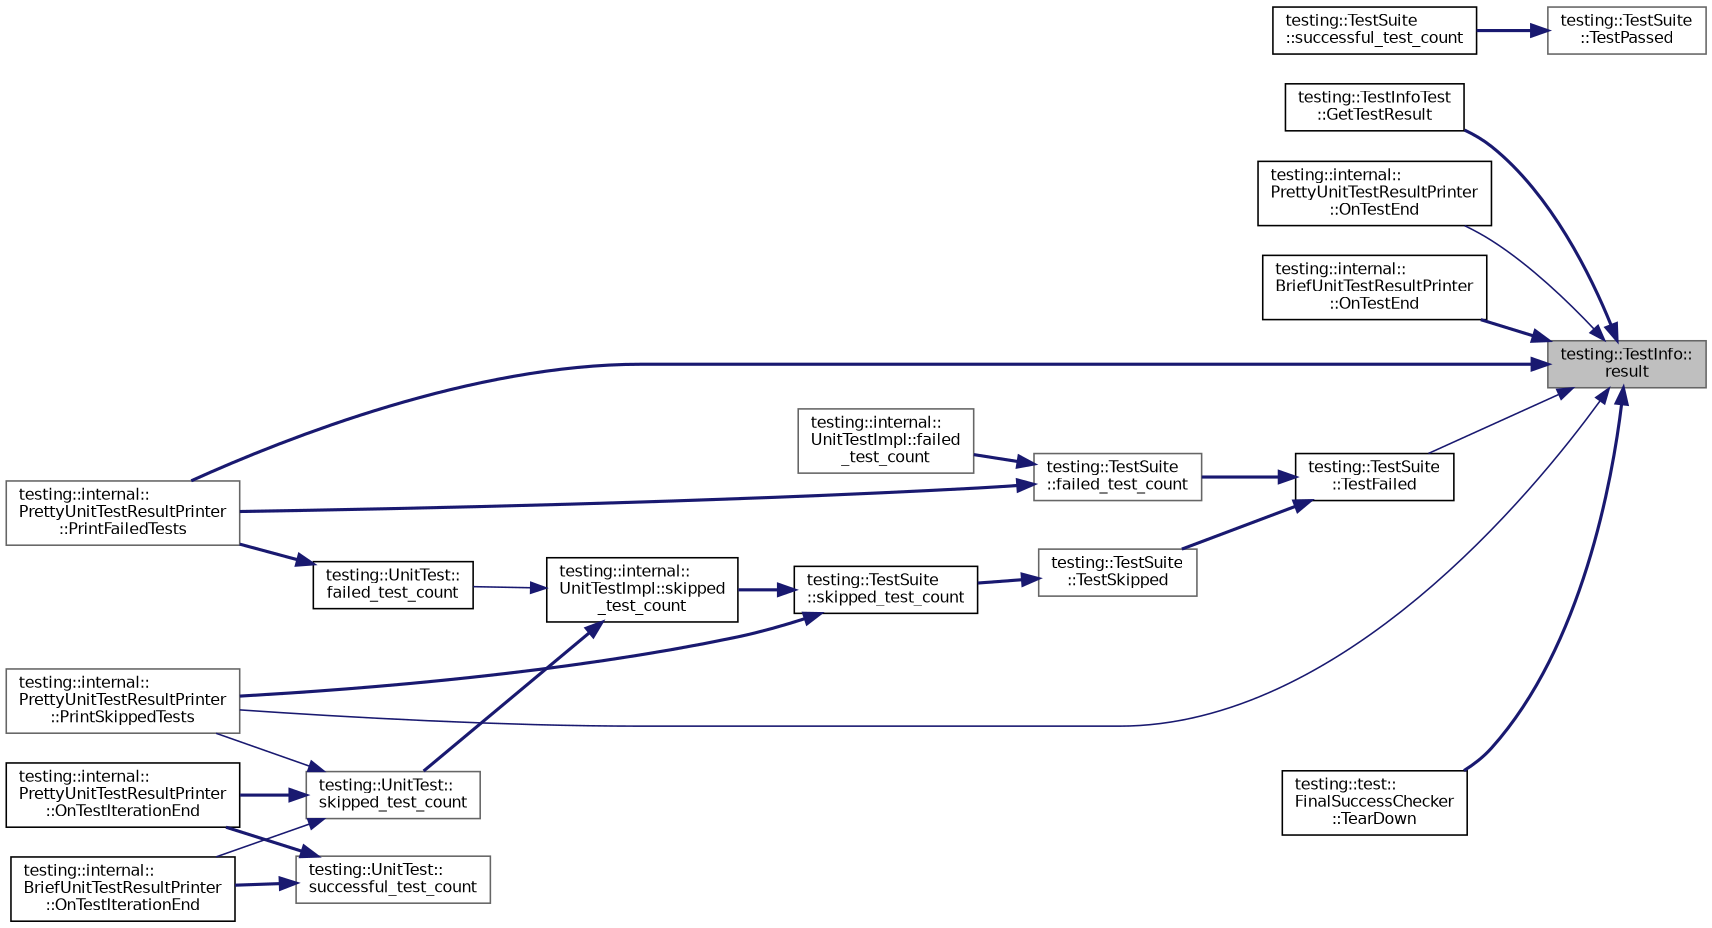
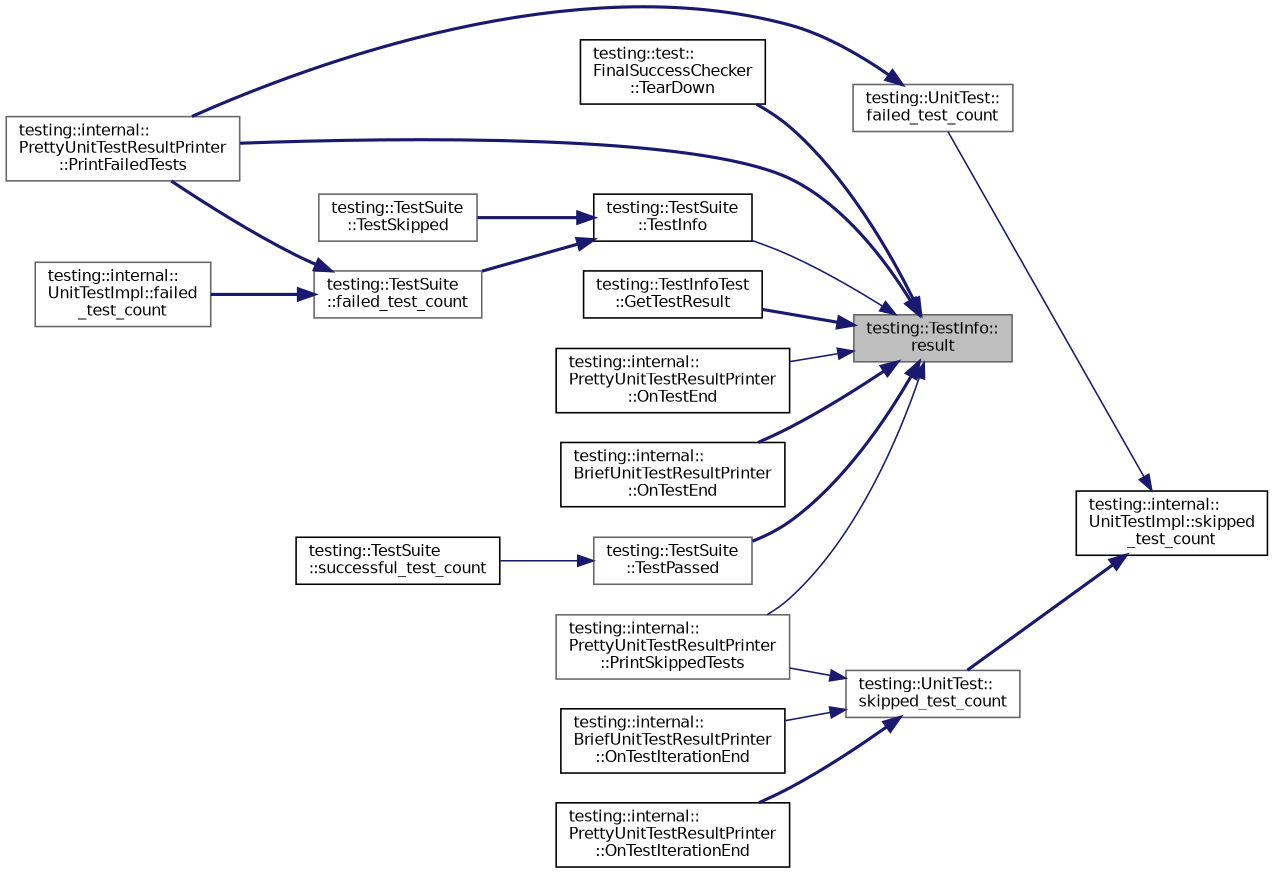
edge "testing::TestSuite ::successful_test_count" -> "testing::TestSuite ::TestPassed": style bold -> solid
edge "testing::TestSuite ::TestPassed" -> "testing::TestInfo:: result": added
node "testing::TestSuite ::TestFailed": label "testing::TestSuite ::TestFailed" -> "testing::TestSuite ::TestInfo"
node "testing::UnitTest:: failed_test_count": color black -> gray40
node "testing::TestSuite ::skipped_test_count": removed
node "testing::UnitTest:: successful_test_count": removed
